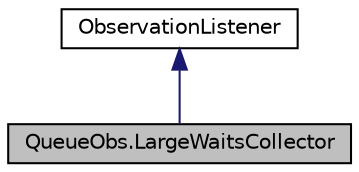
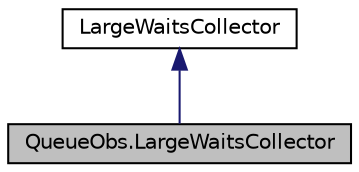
node "ObservationListener": label "ObservationListener" -> "LargeWaitsCollector"
